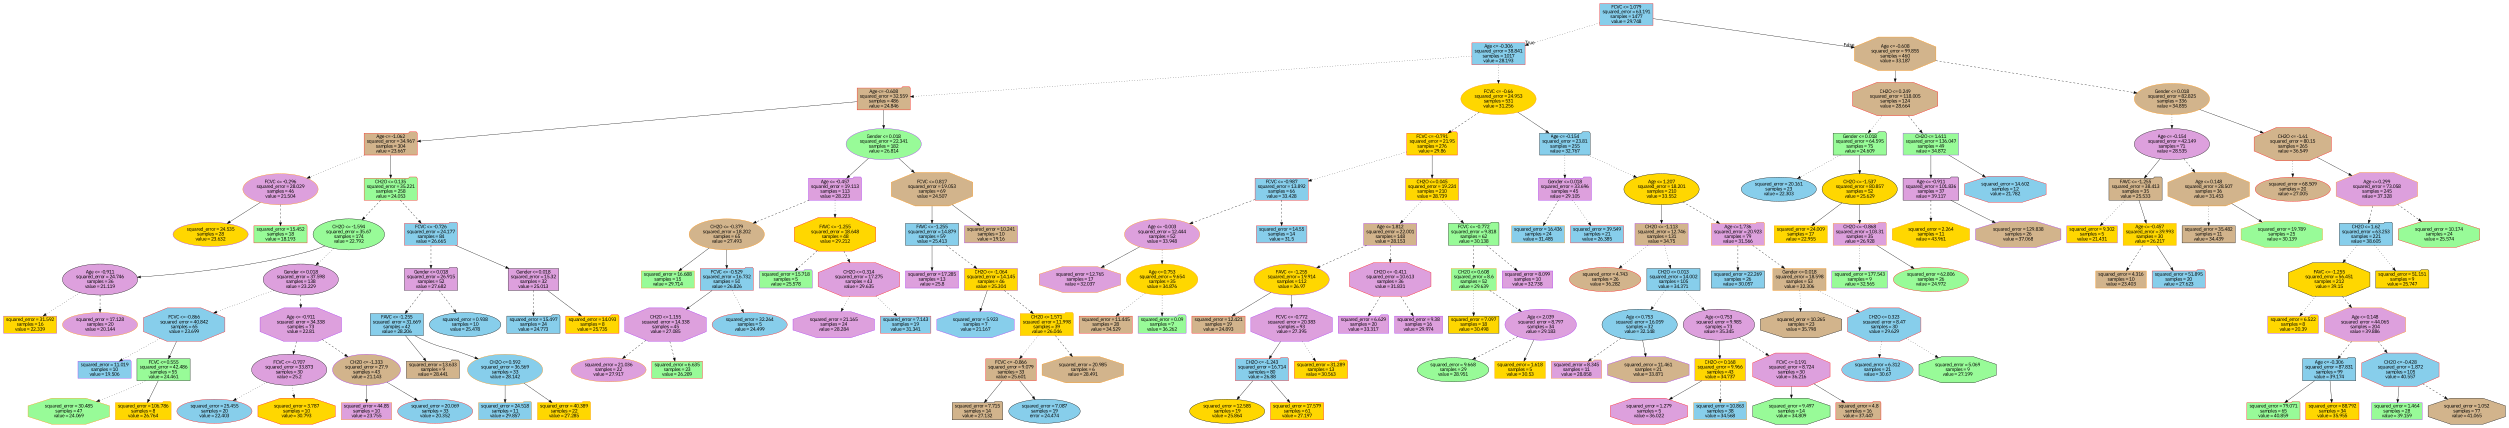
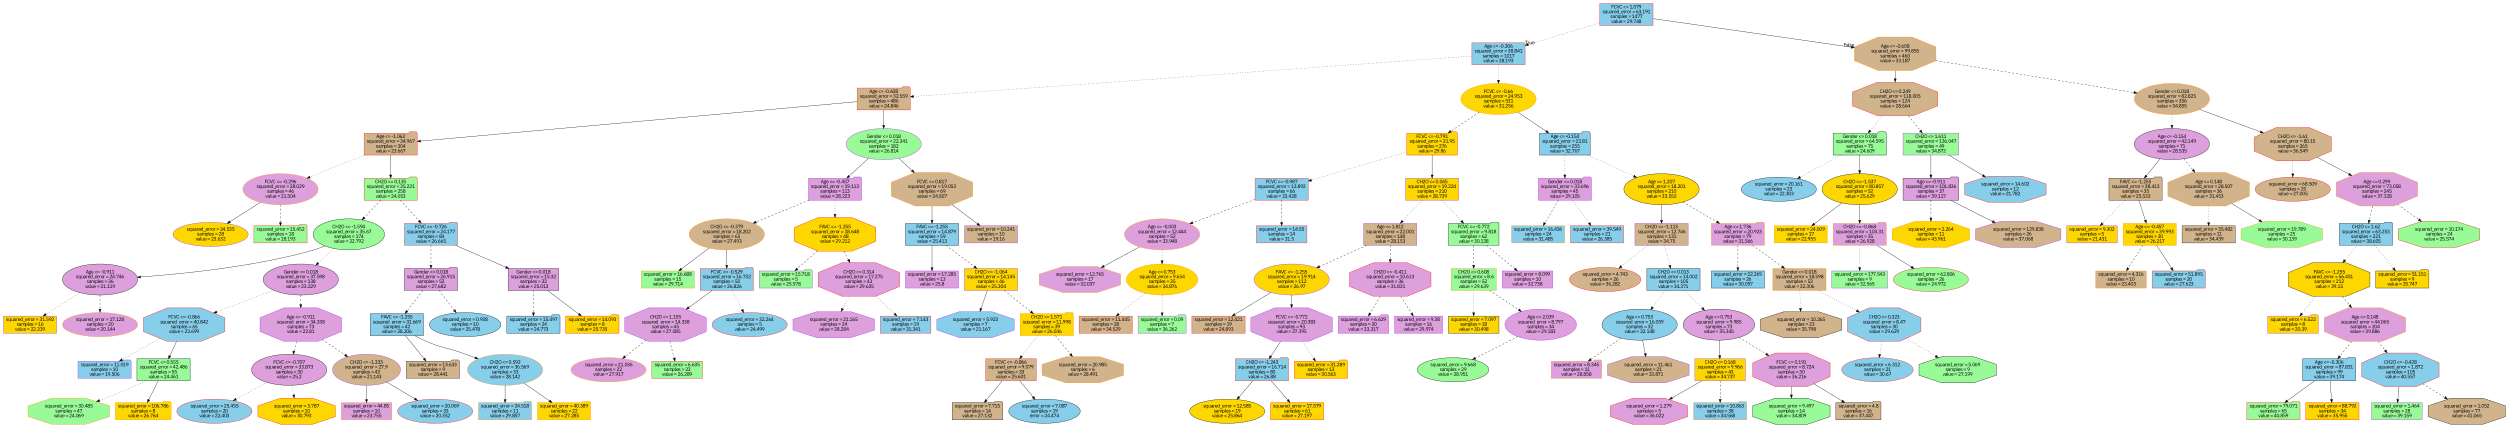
node "squared_error = 1.618 samples = 5 value = 30.53": removed
node "squared_error = 4.8 samples = 16 value = 37.447": color red -> black
